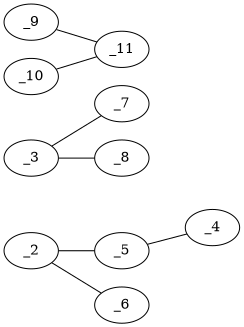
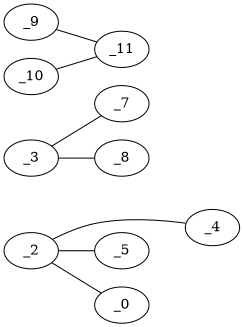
edge "_4" -- "_5": now "_4" -- "_2"
node "_6": label "_6" -> "_0"
